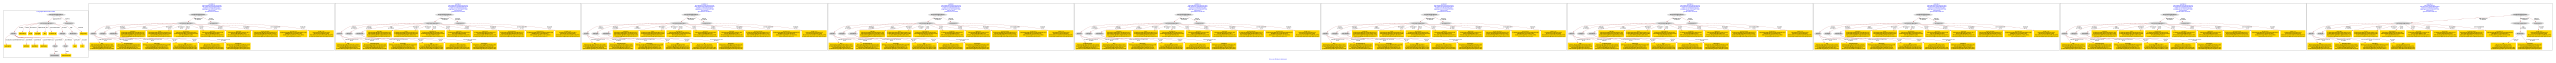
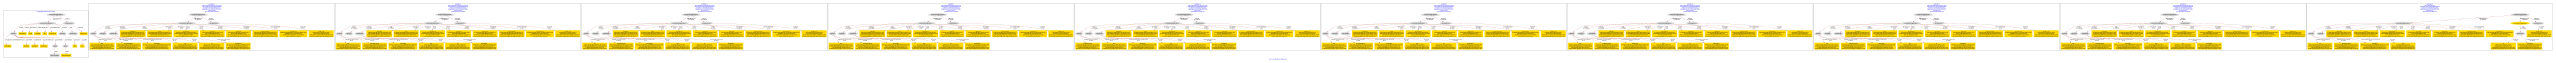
node "CulturalHeritageObject2": fillcolor lightgray -> gold
